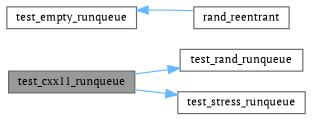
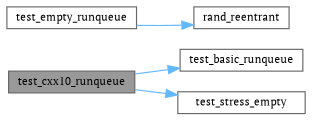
edge "rand_reentrant" -> "test_empty_runqueue": reversed
node "test_rand_runqueue": label "test_rand_runqueue" -> "test_basic_runqueue"
node "test_cxx11_runqueue": label "test_cxx11_runqueue" -> "test_cxx10_runqueue"
node "test_stress_runqueue": label "test_stress_runqueue" -> "test_stress_empty"
